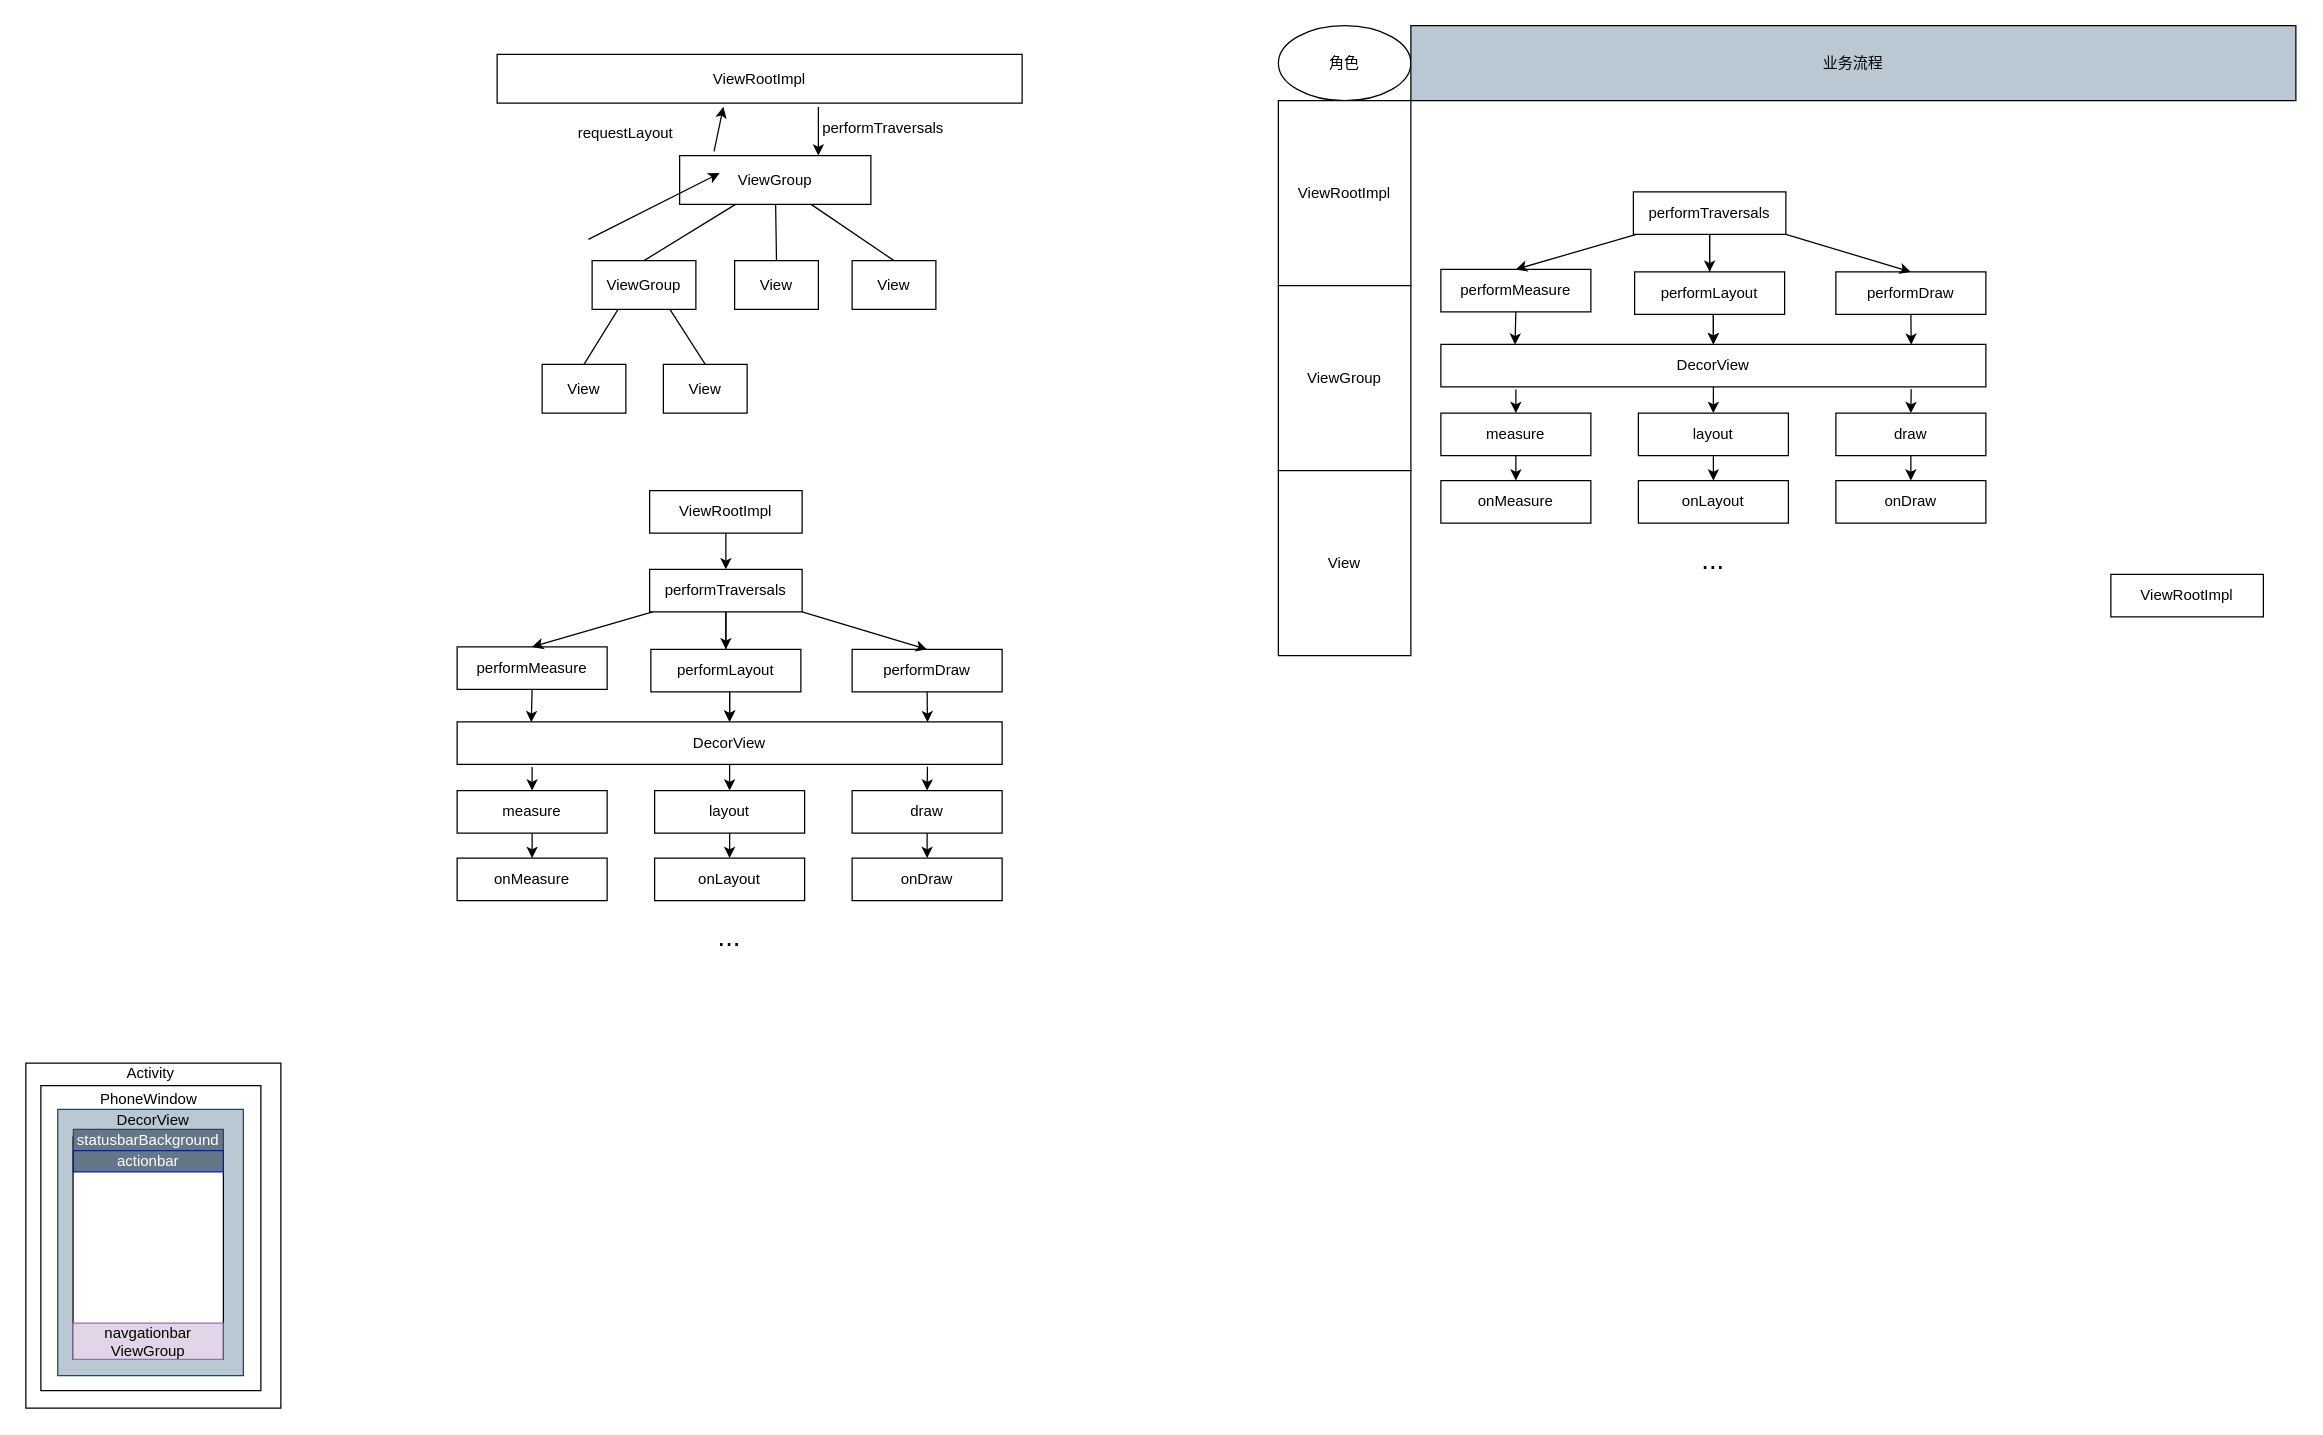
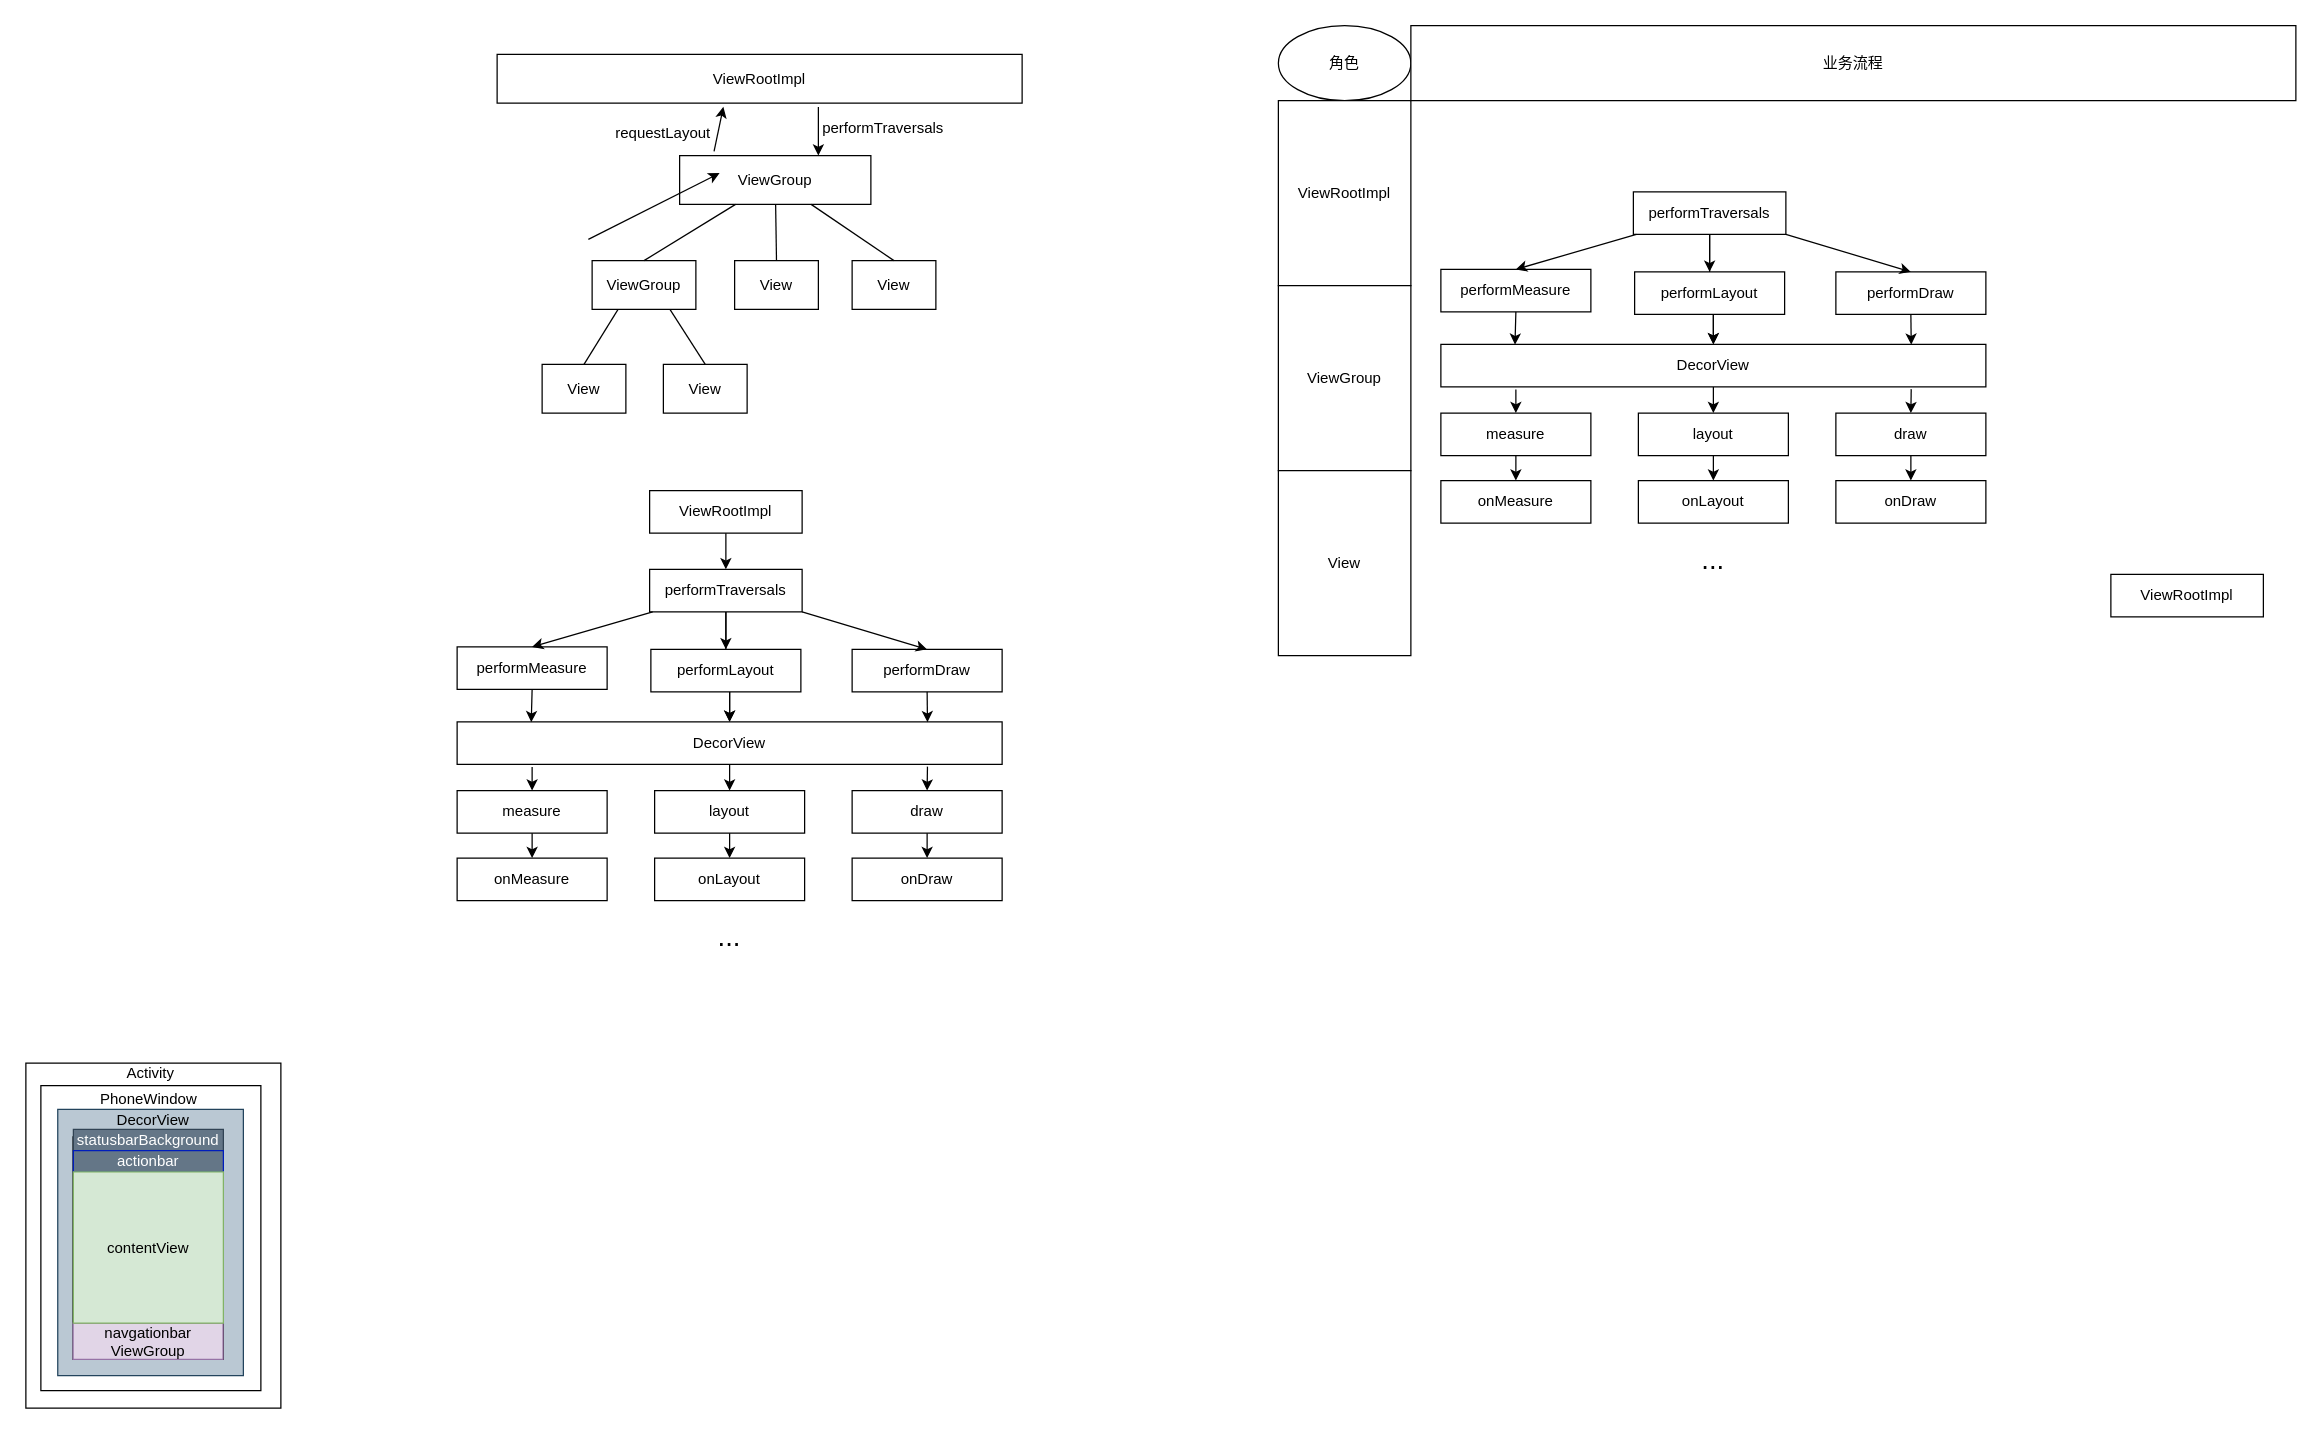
node "业务流程": fillcolor #bac8d3 -> #ffffff
node "requestLayout": moved (626, 133) -> (663, 133)
node "contentView": added
